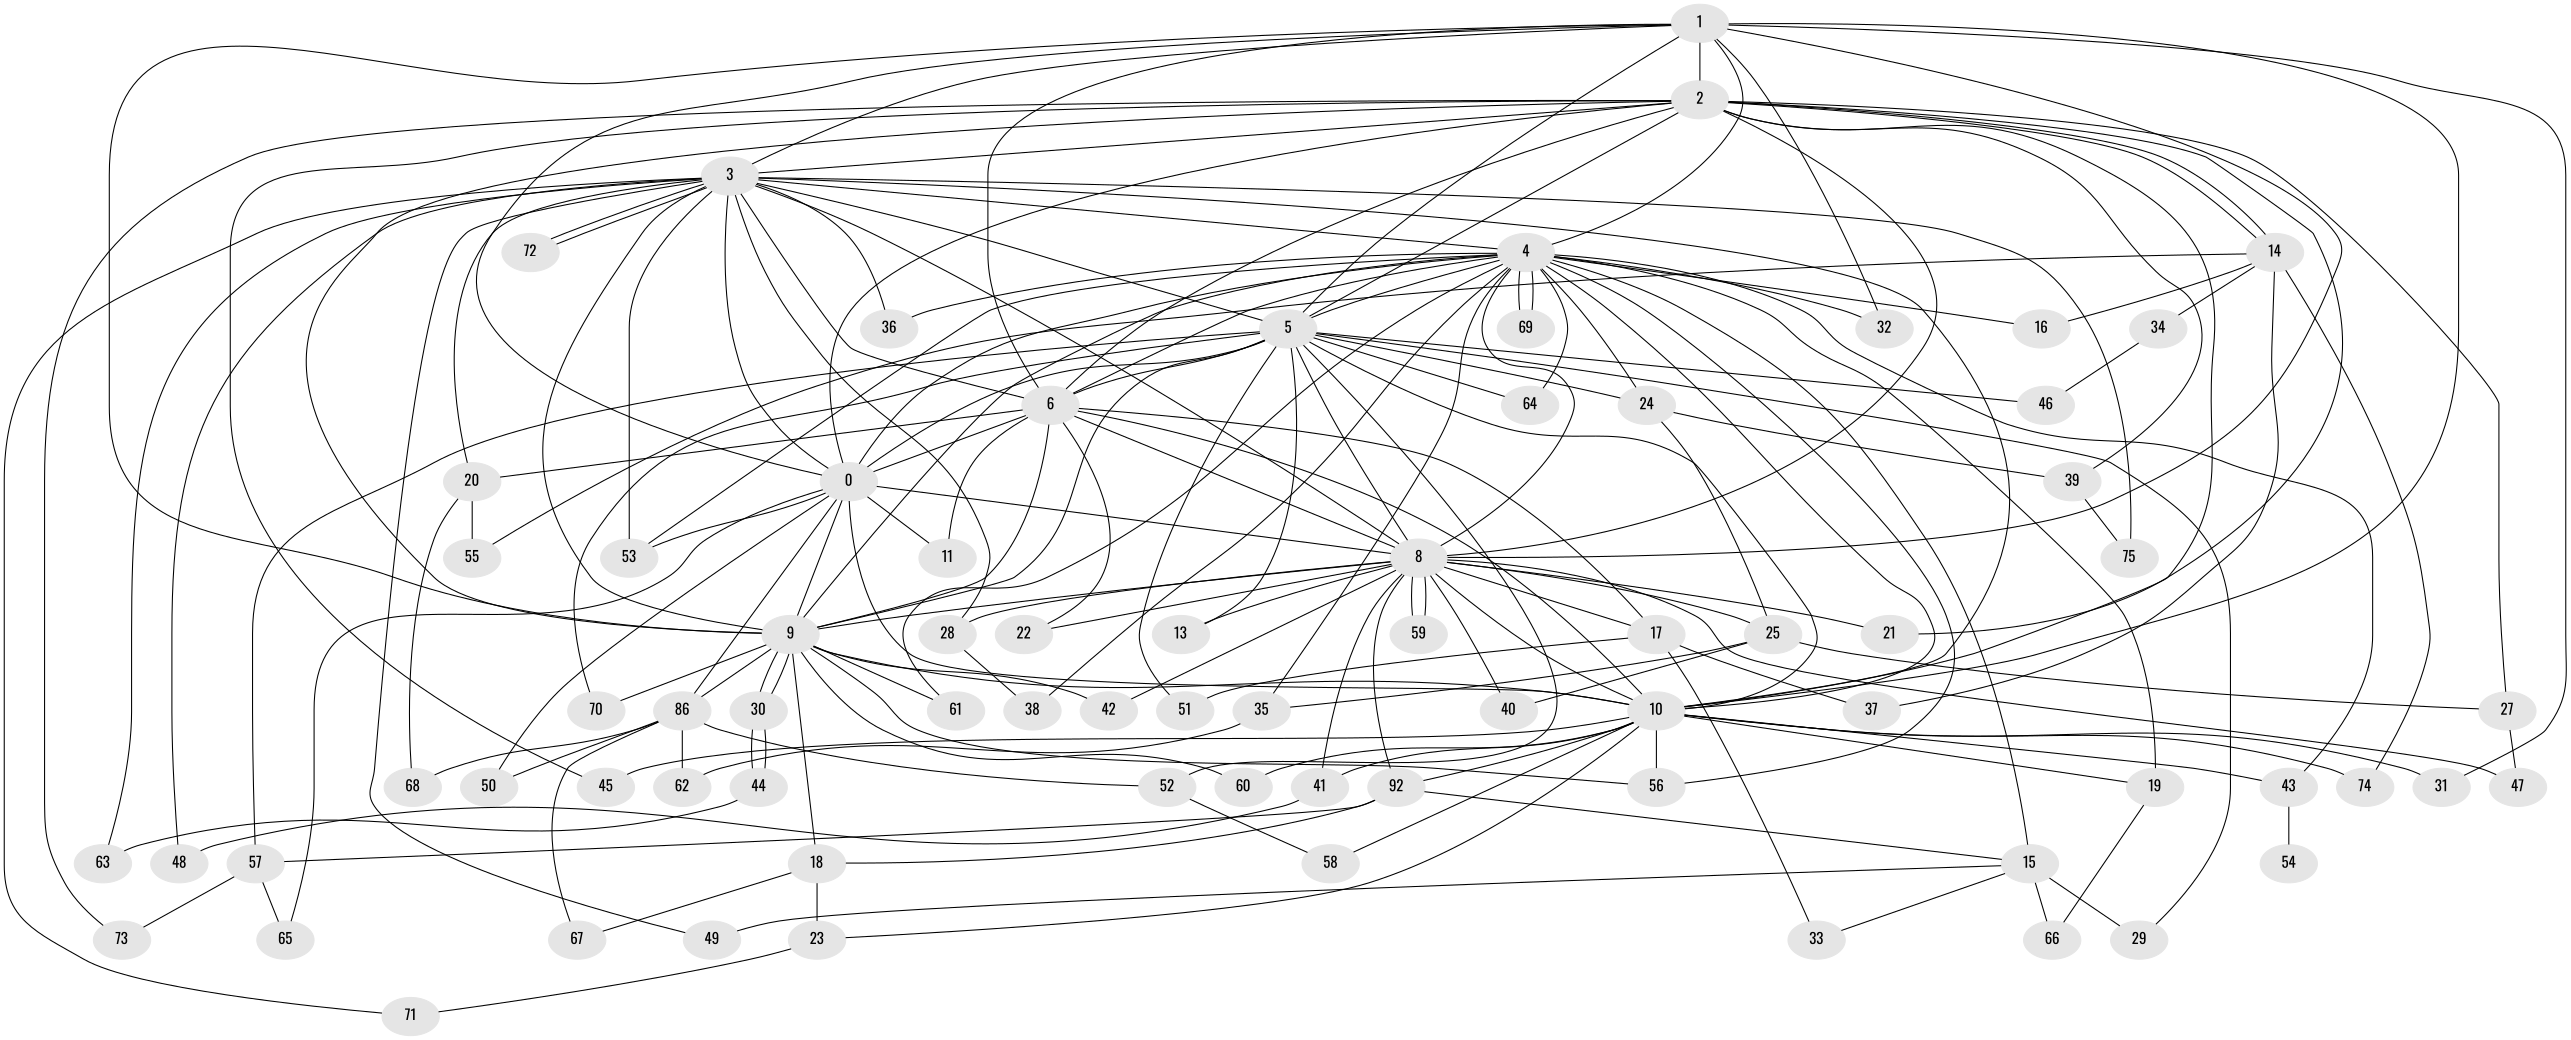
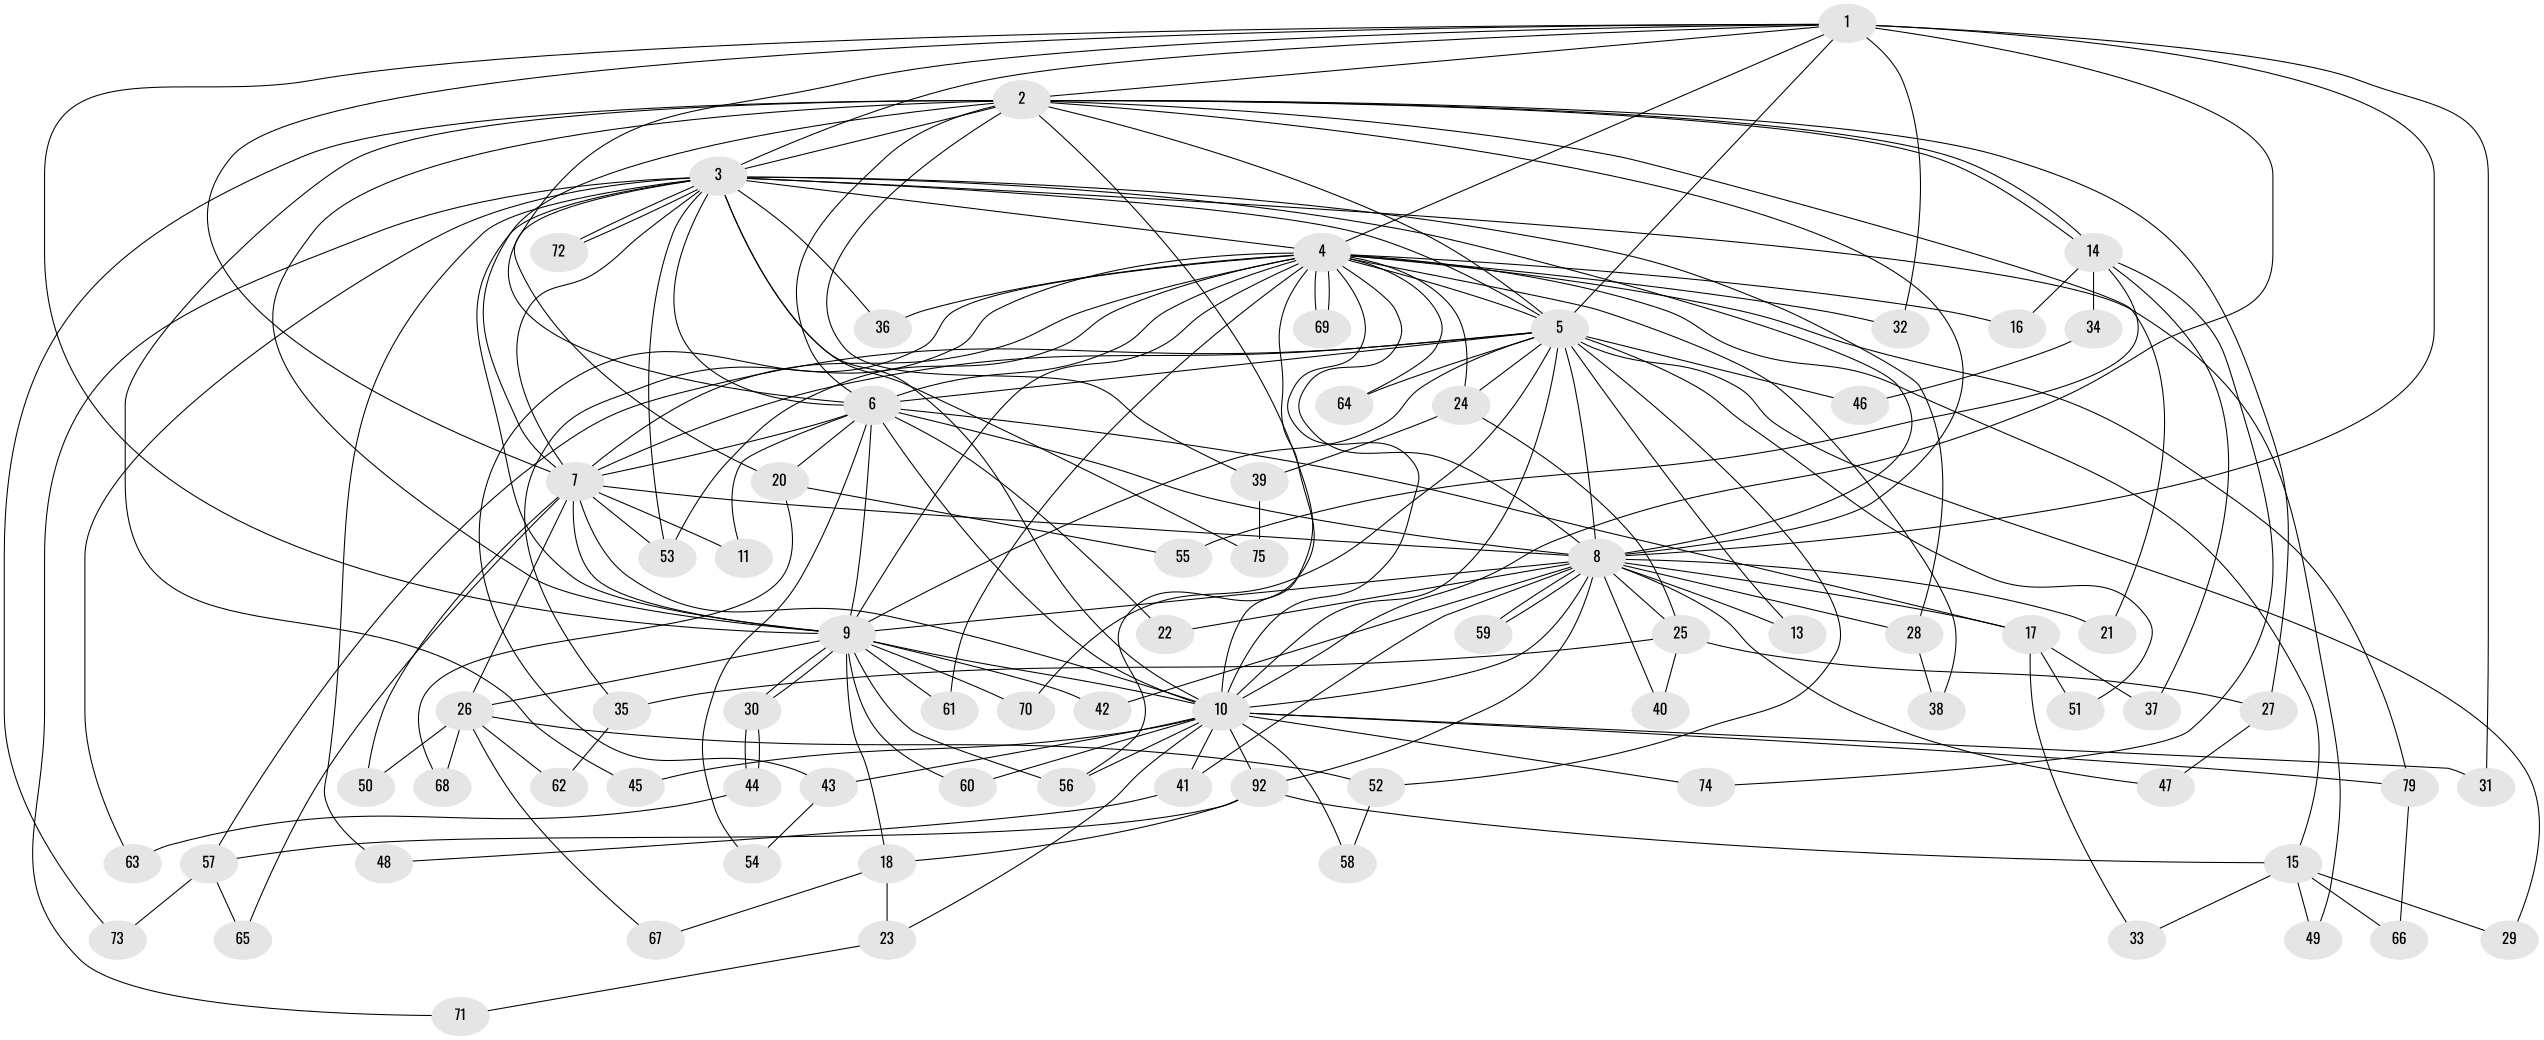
node "0": label "0" -> "7"
edge "6" -- "54": added
node "86": label "86" -> "26"
node "19": label "19" -> "79"
